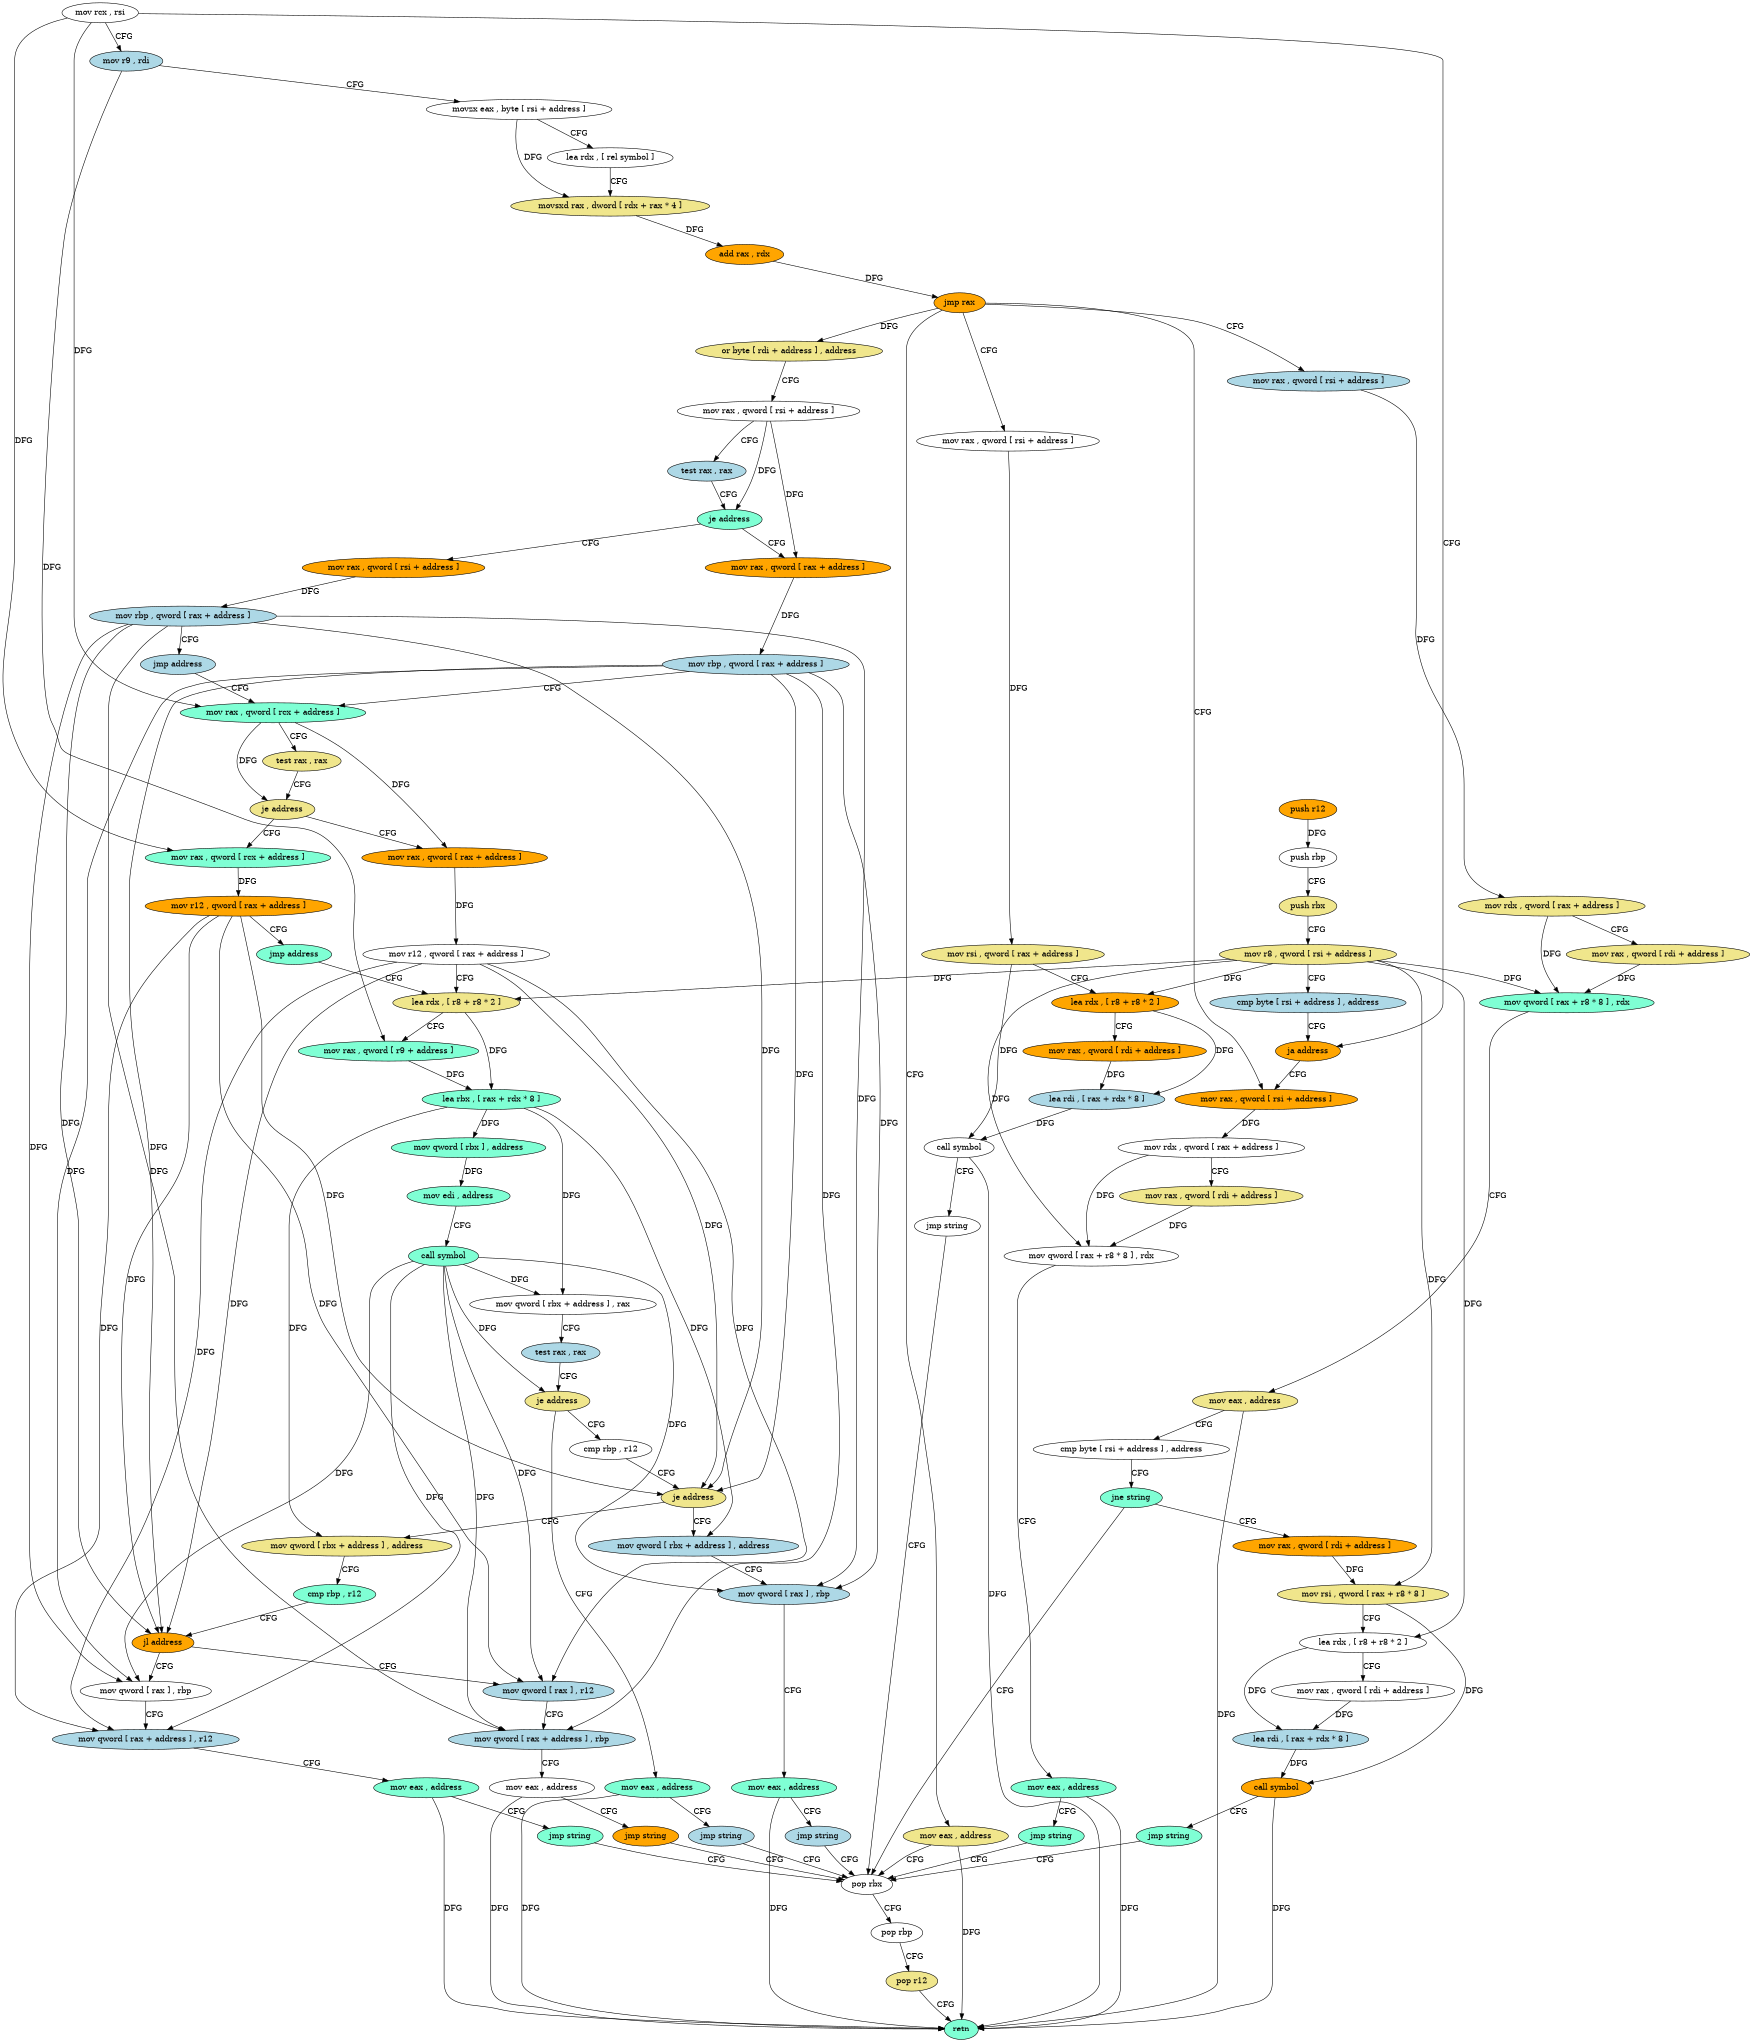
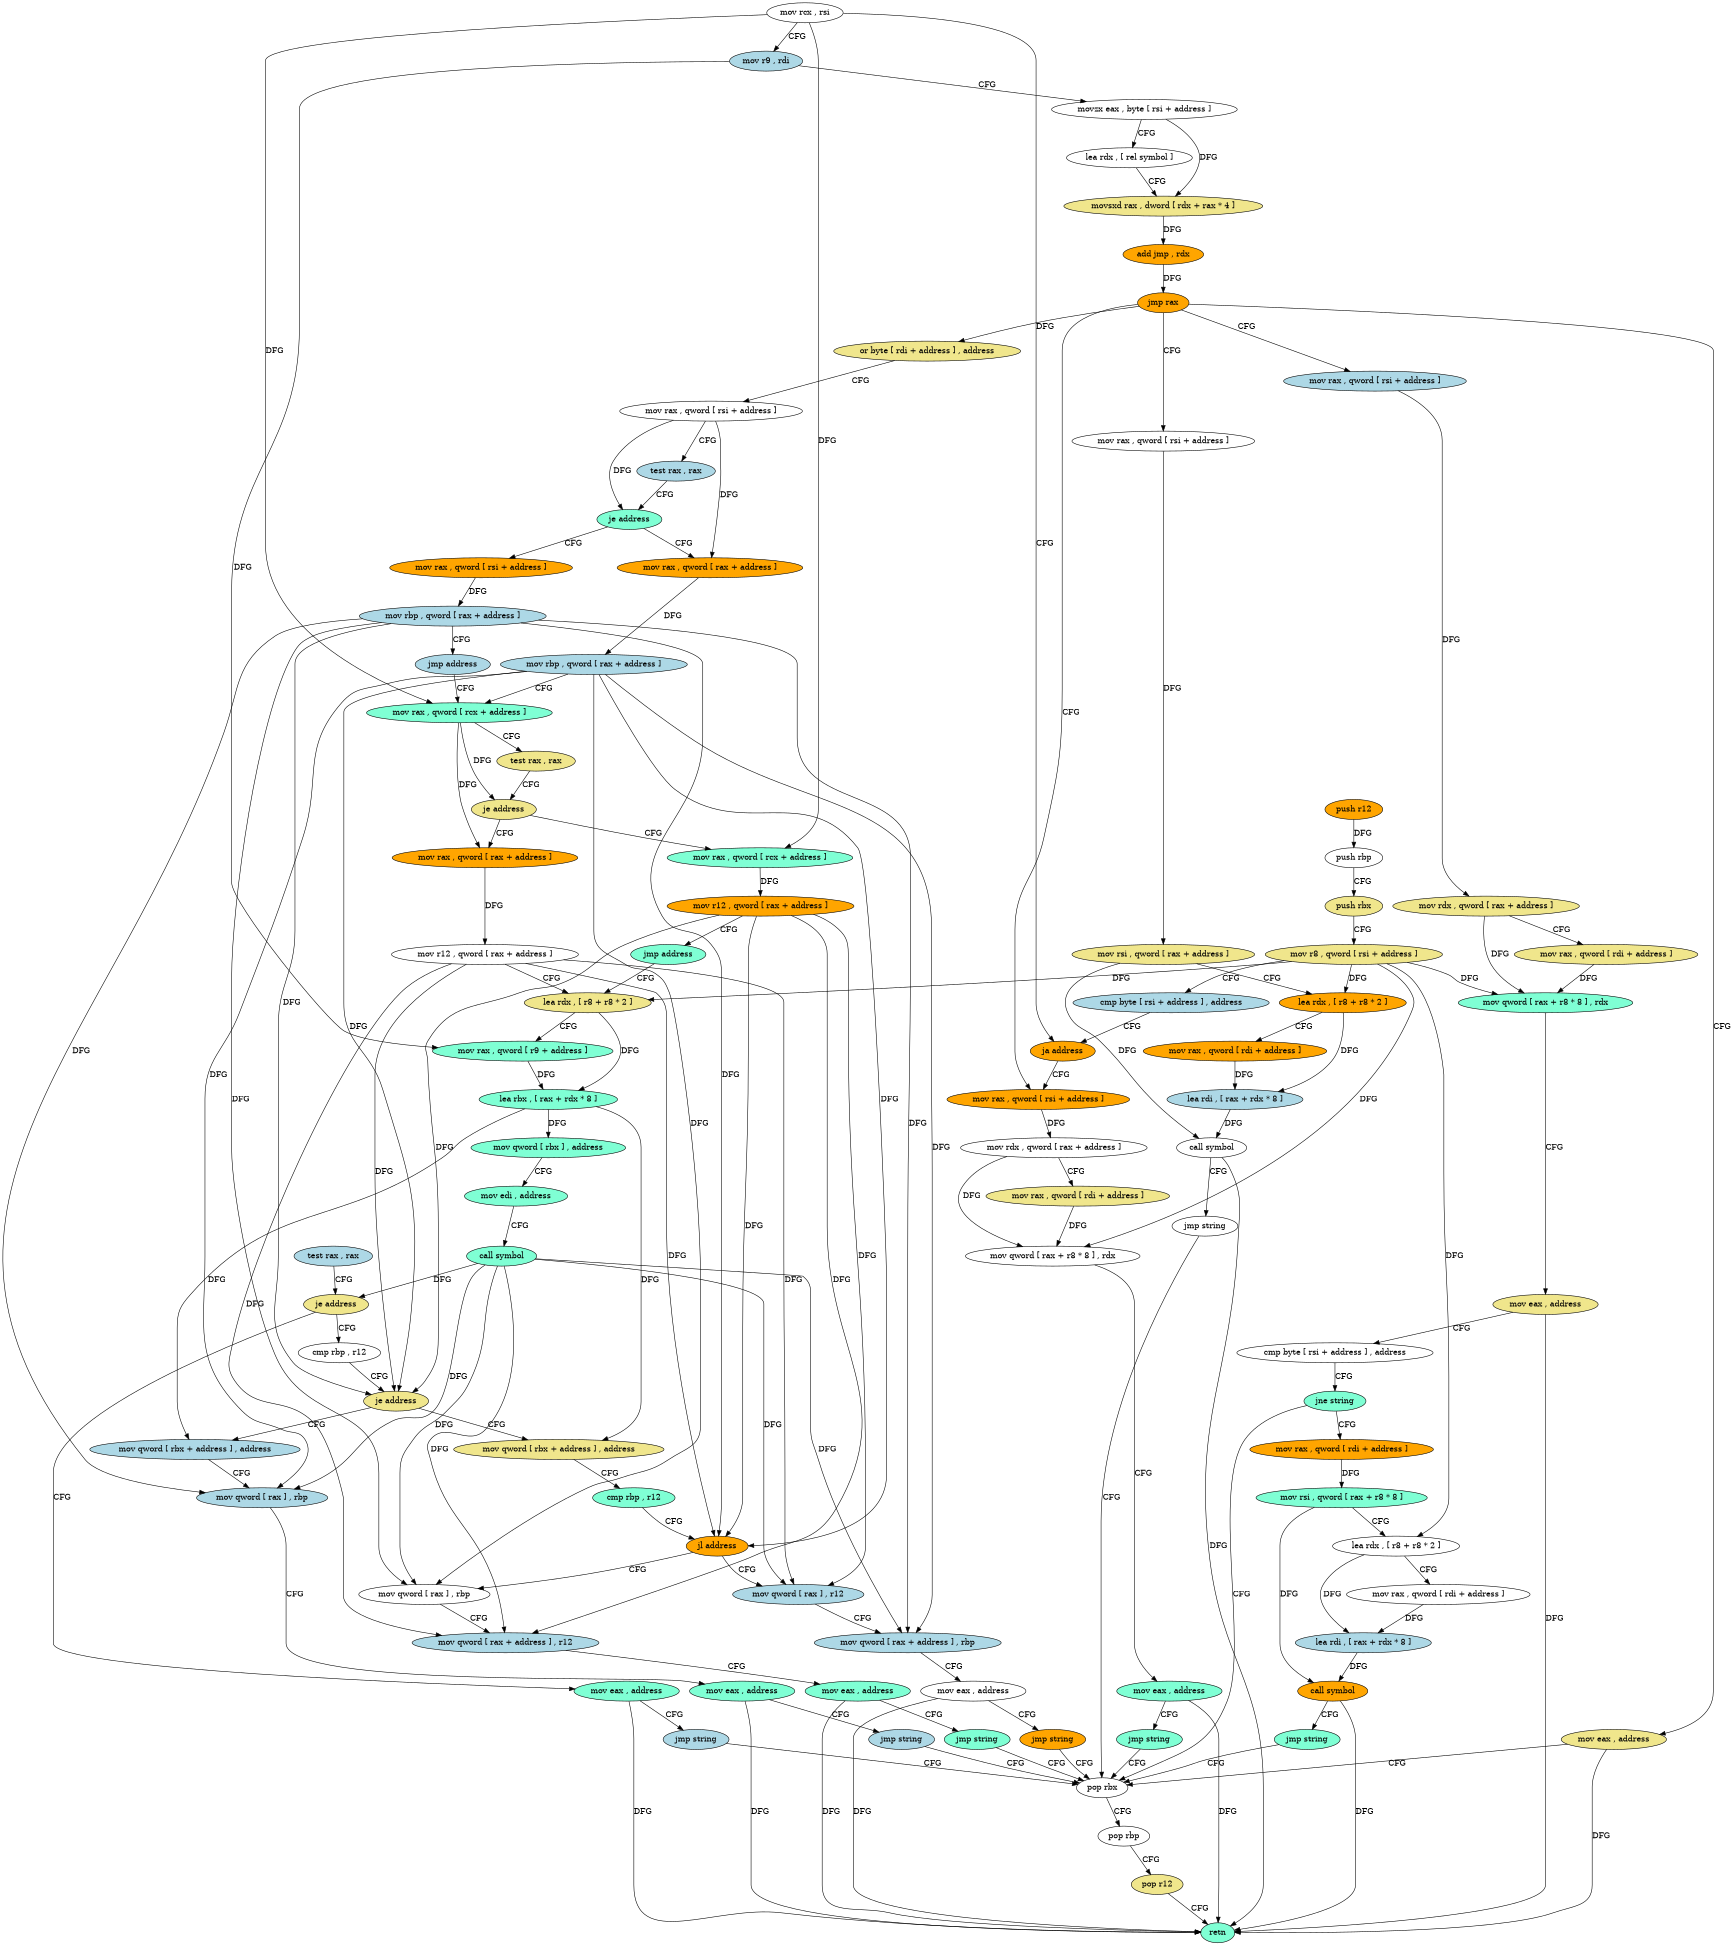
node "add rax , rdx": label "add rax , rdx" -> "add jmp , rdx"
edge "mov qword [ rbx ] , address" -> "mov edi , address": label "DFG" -> "CFG"
edge "mov r8 , qword [ rsi + address ]" -> "mov rsi , qword [ rax + r8 * 8 ]": removed, label "DFG"
node "mov qword [ rbx + address ] , rax": removed
node "mov rsi , qword [ rax + r8 * 8 ]": fillcolor khaki -> aquamarine
